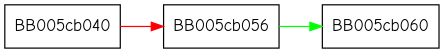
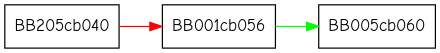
node "BB005cb040": label "BB005cb040" -> "BB205cb040"
node "BB005cb056": label "BB005cb056" -> "BB001cb056"
